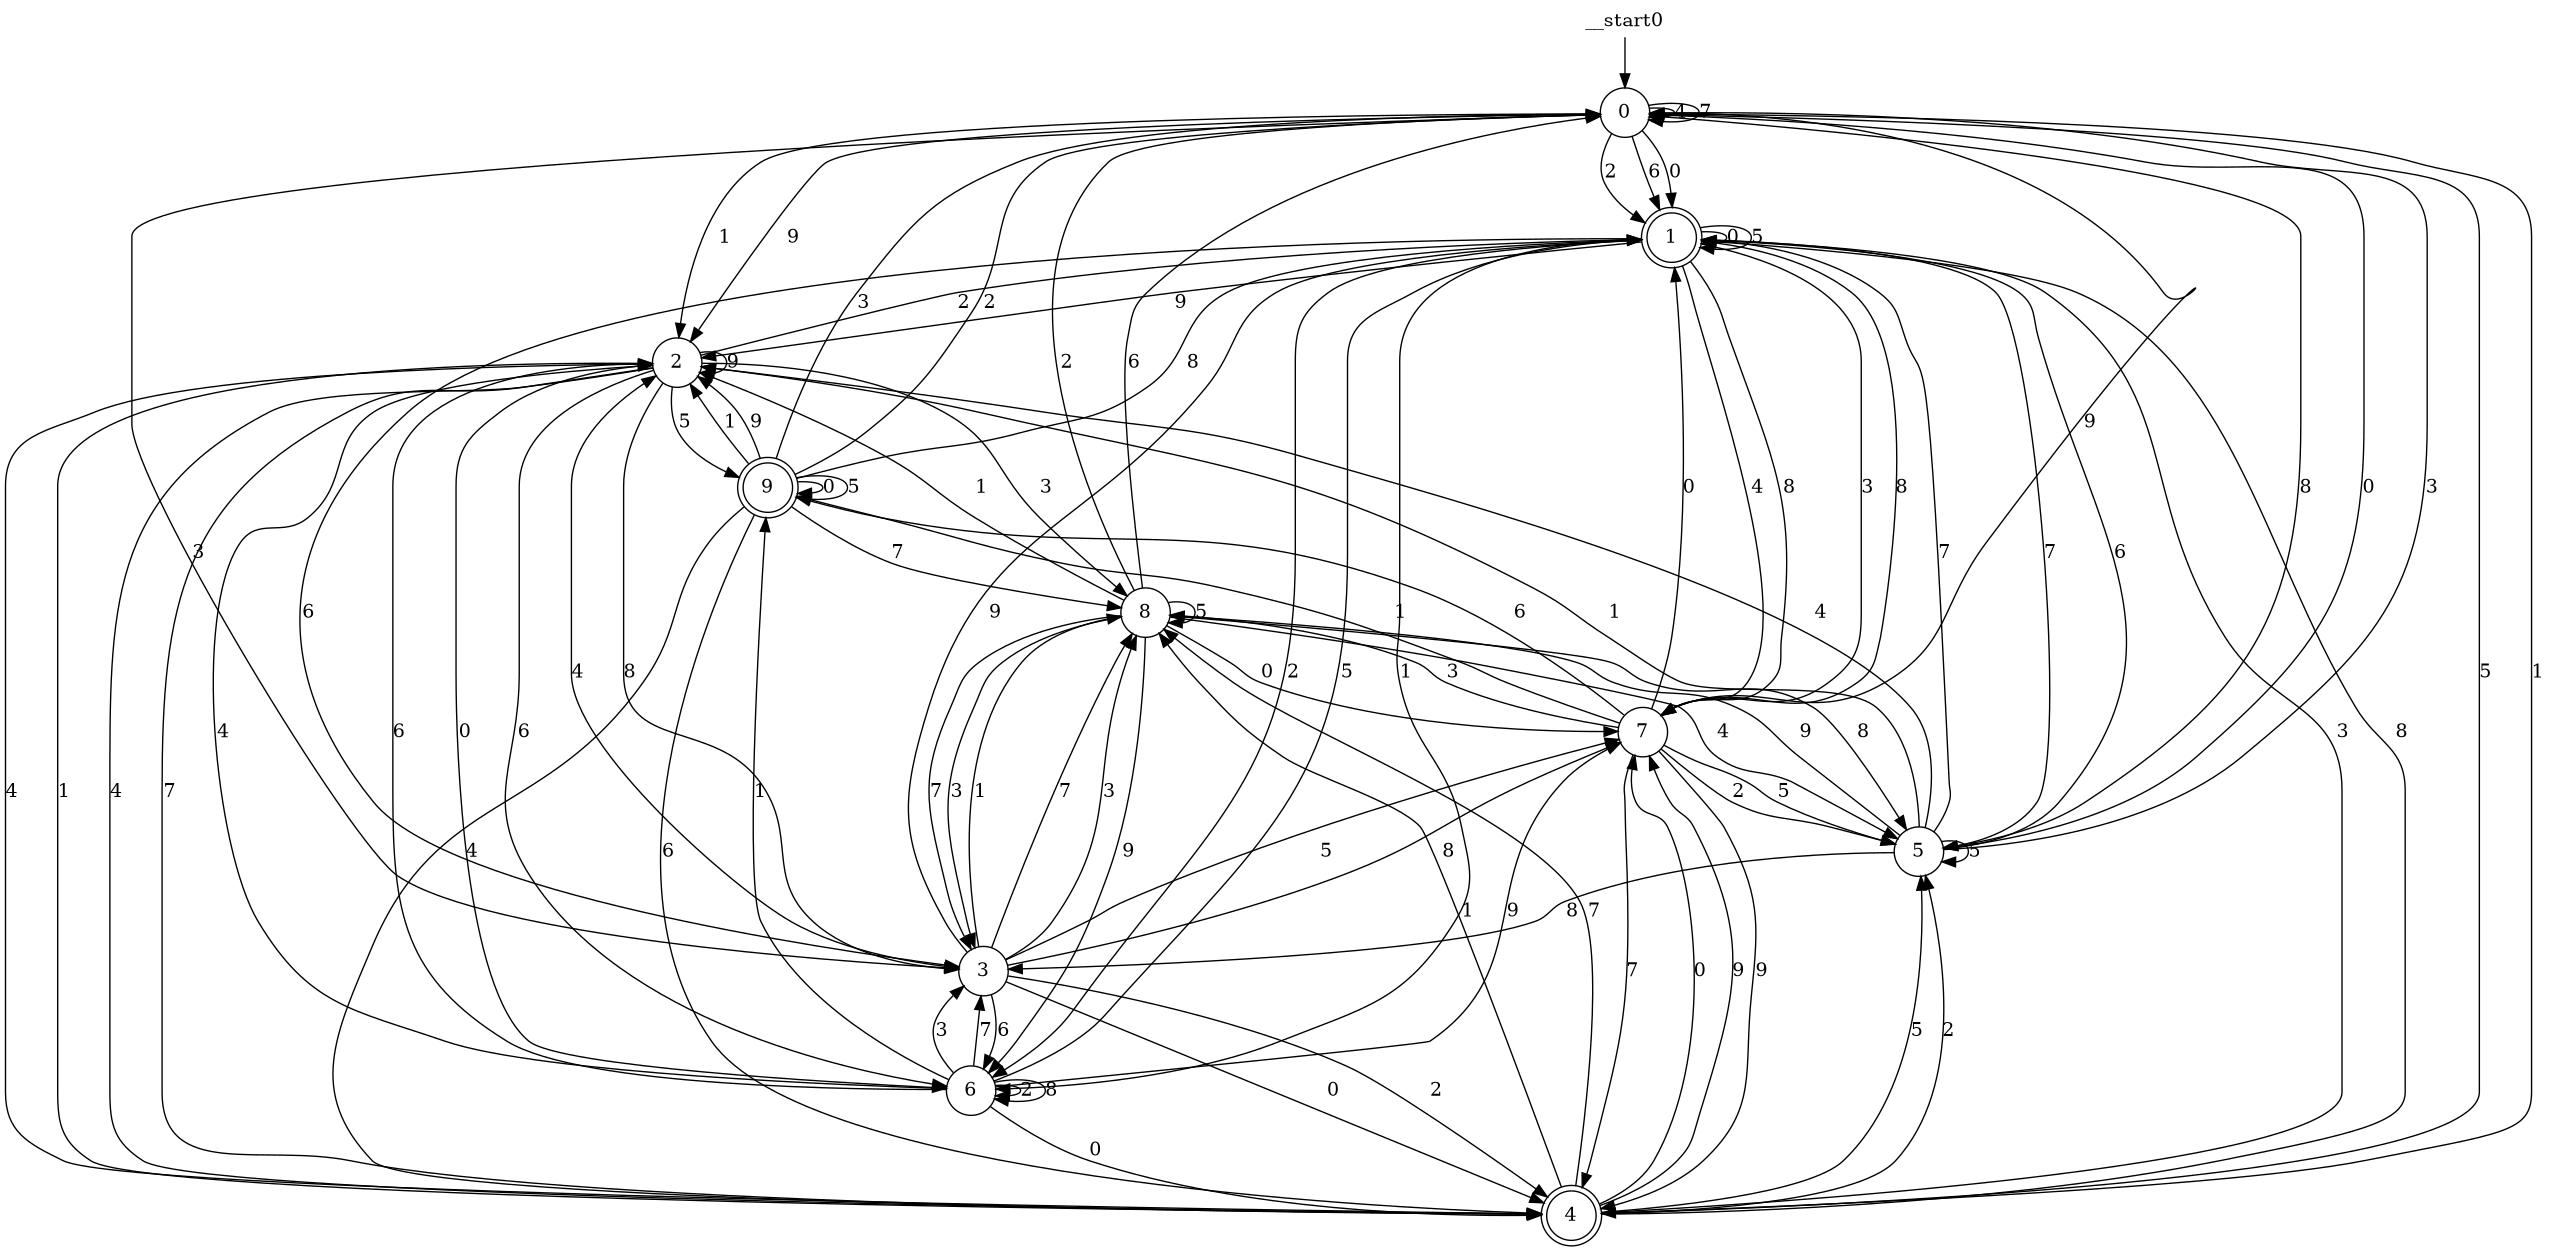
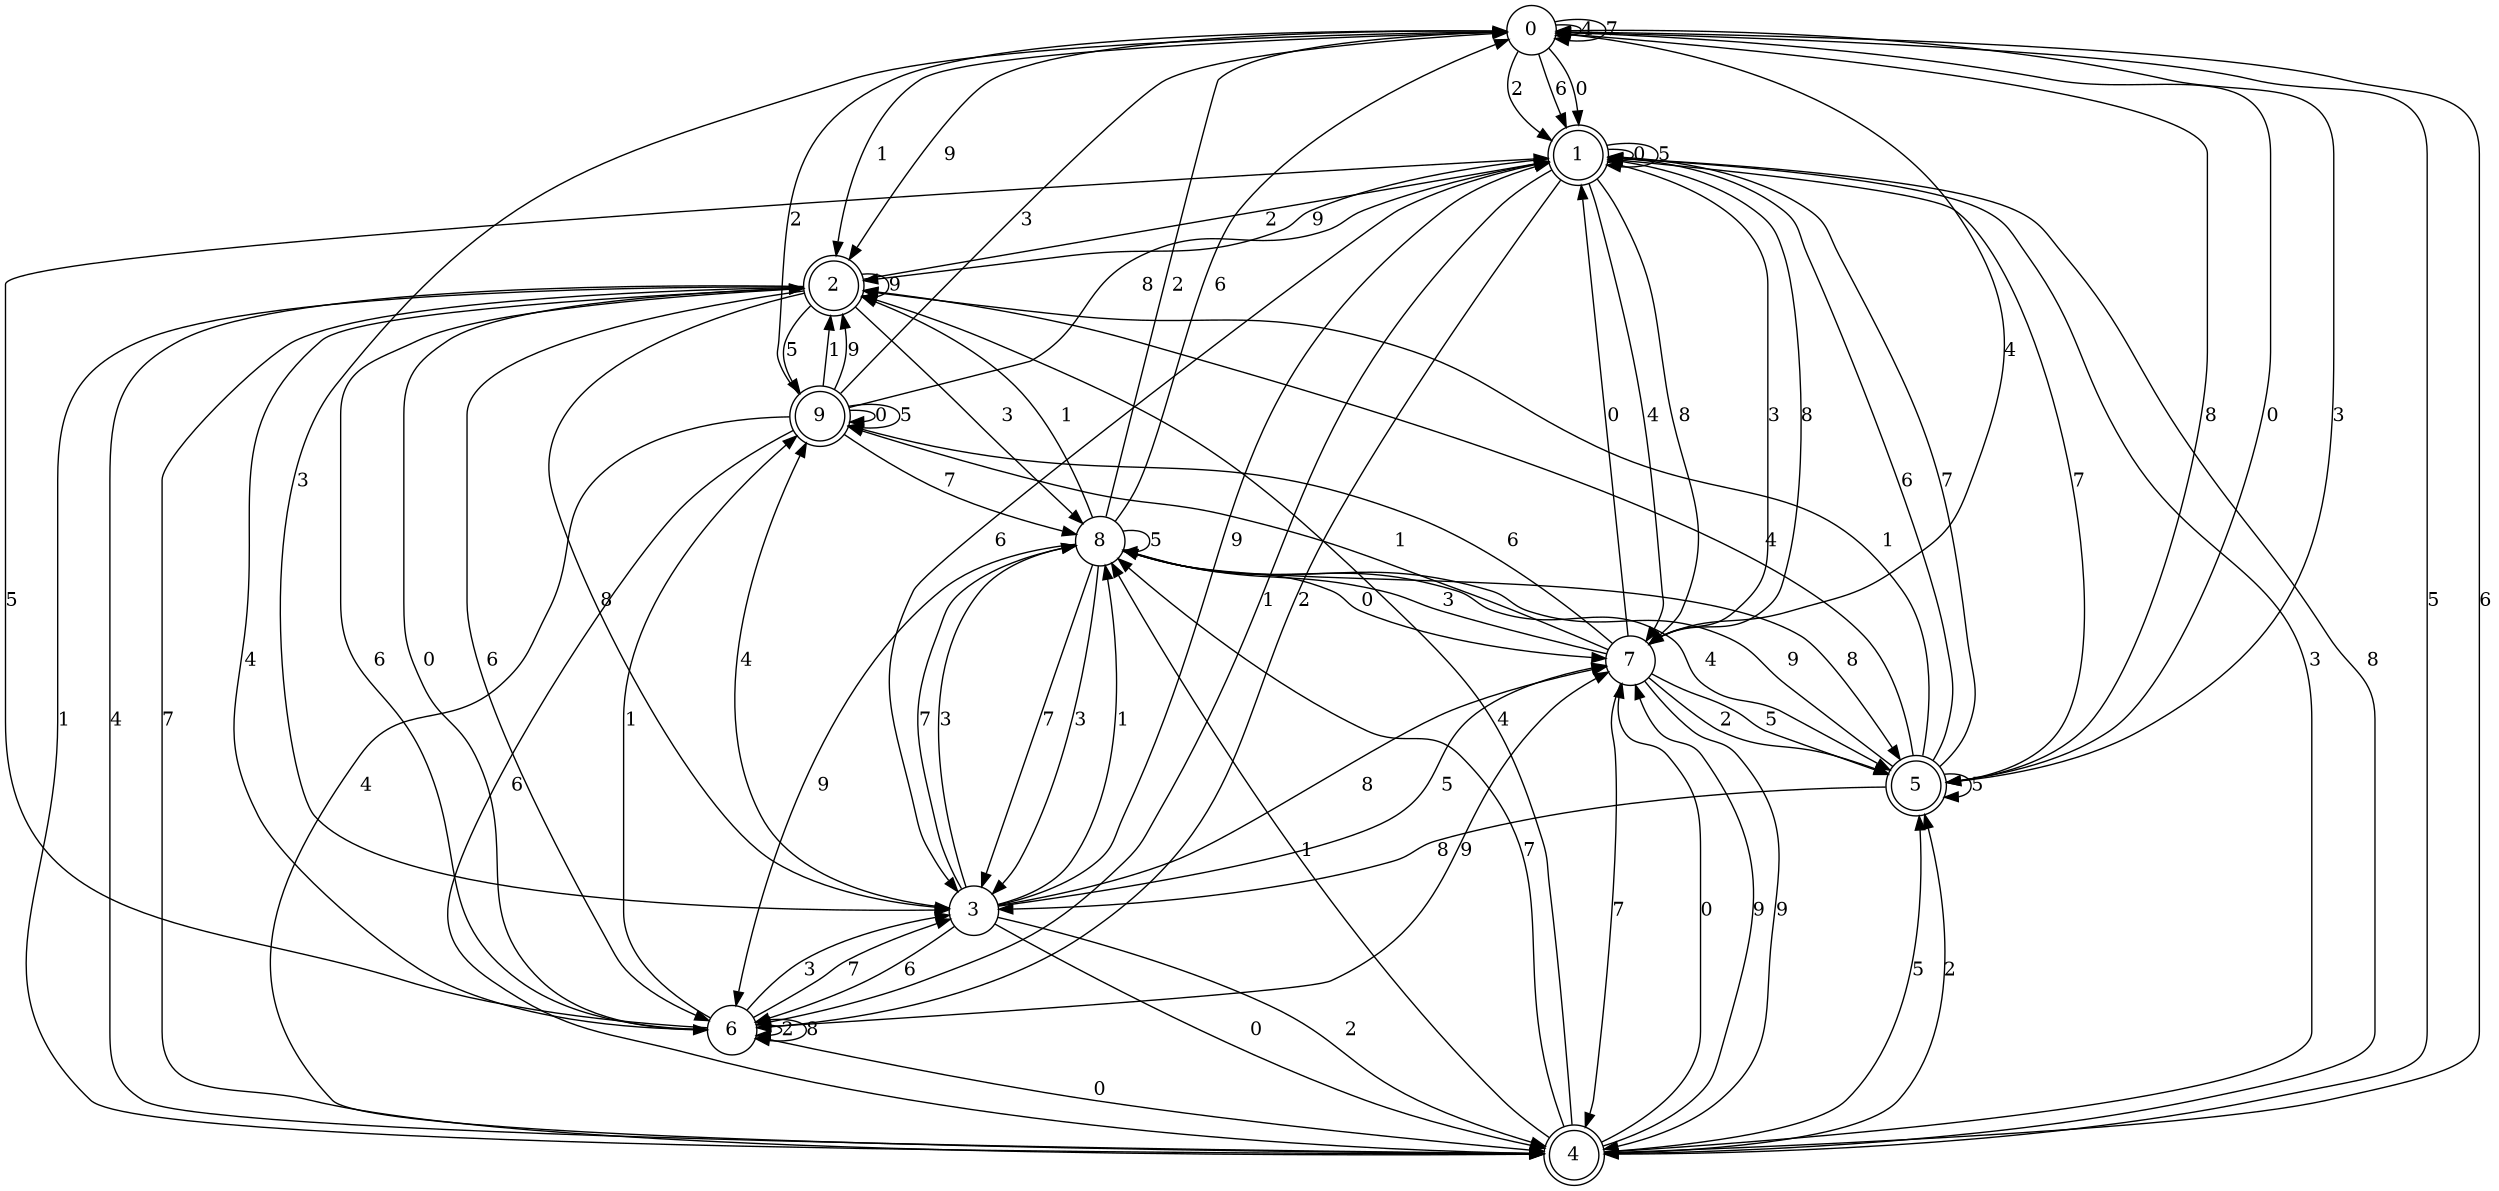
node "__start0": removed
node "2": shape circle -> doublecircle
edge "7" -> "0": label "9" -> "4"
edge "4" -> "0": label "1" -> "6"
edge "3" -> "2": now "3" -> "9"
node "5": shape circle -> doublecircle
